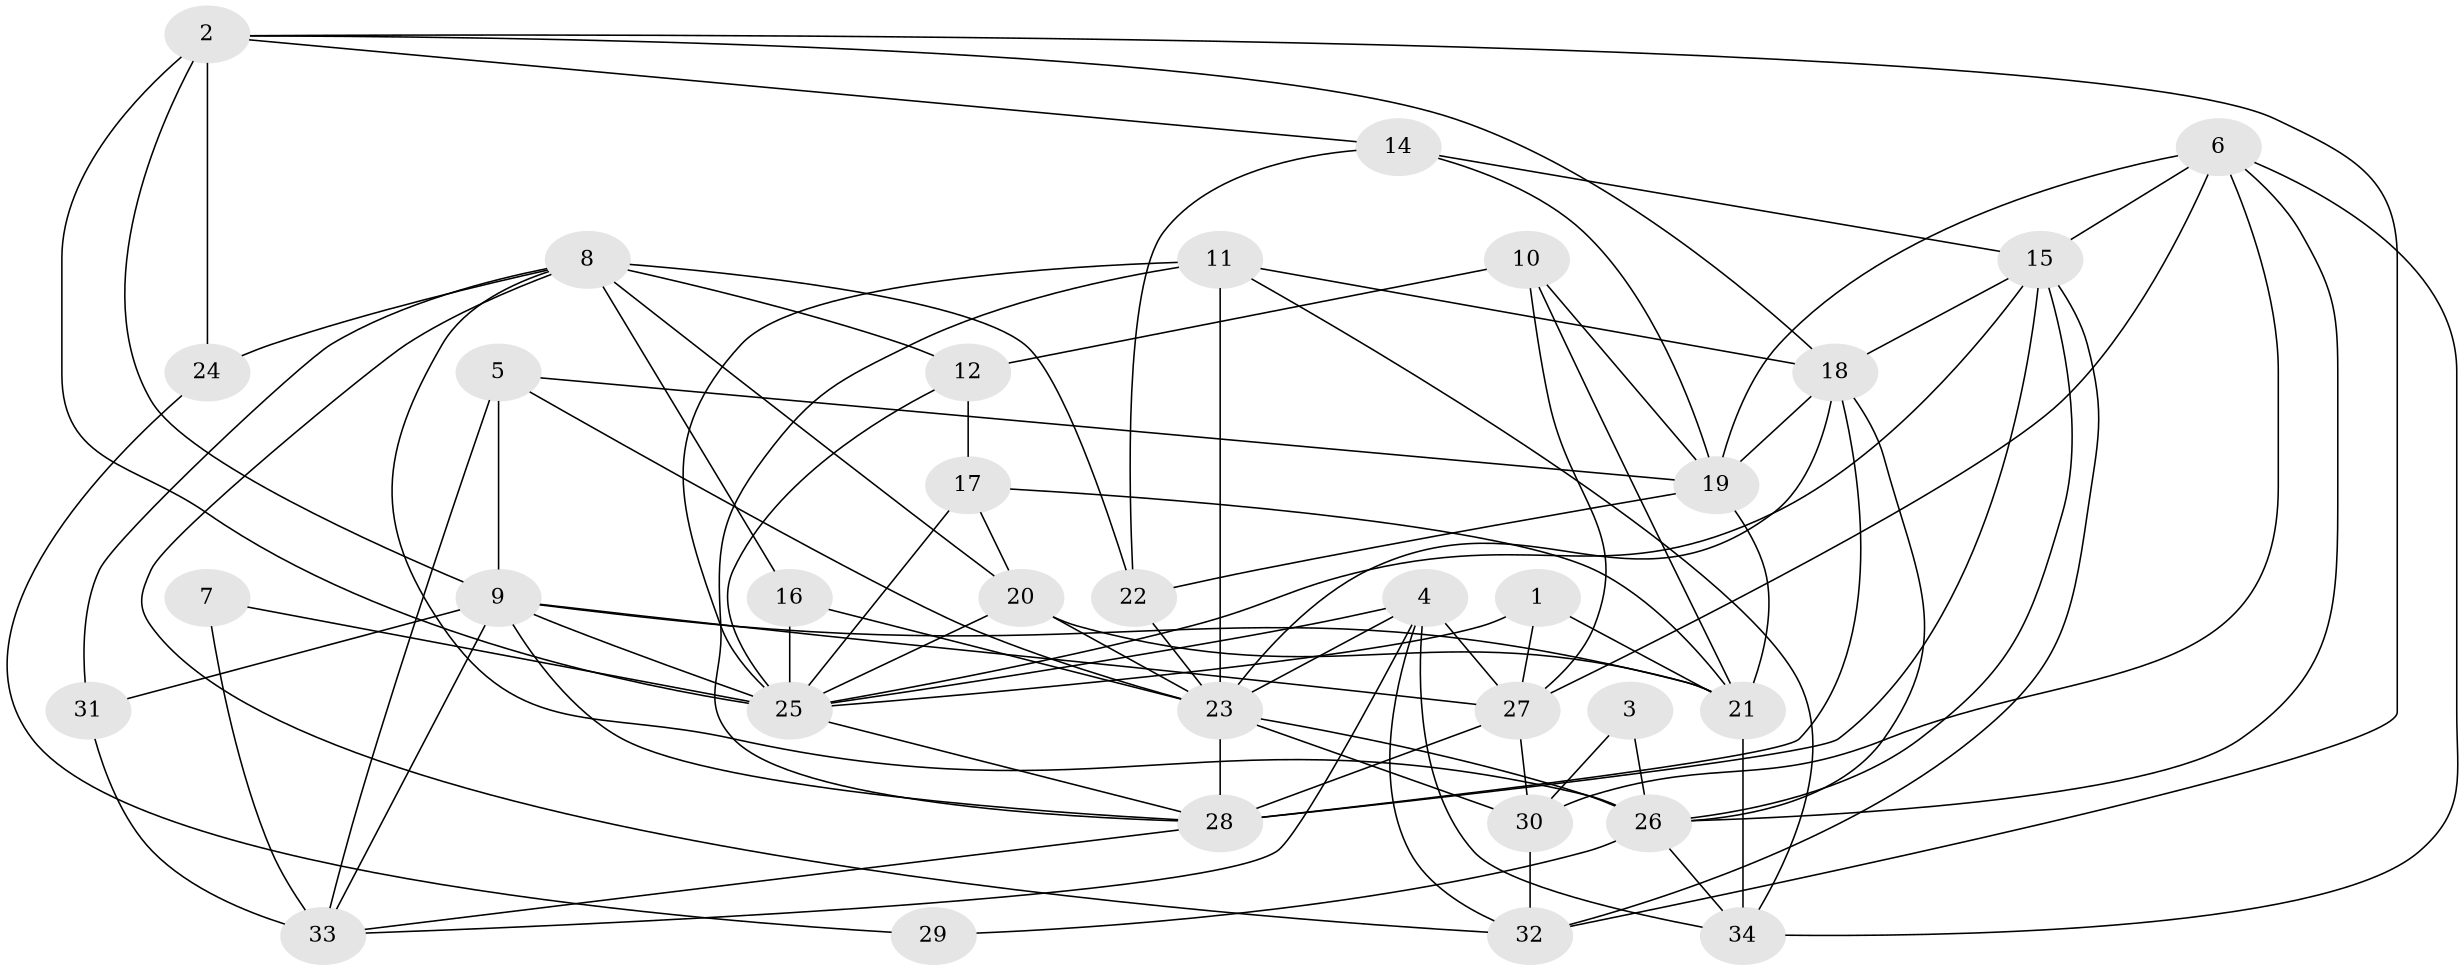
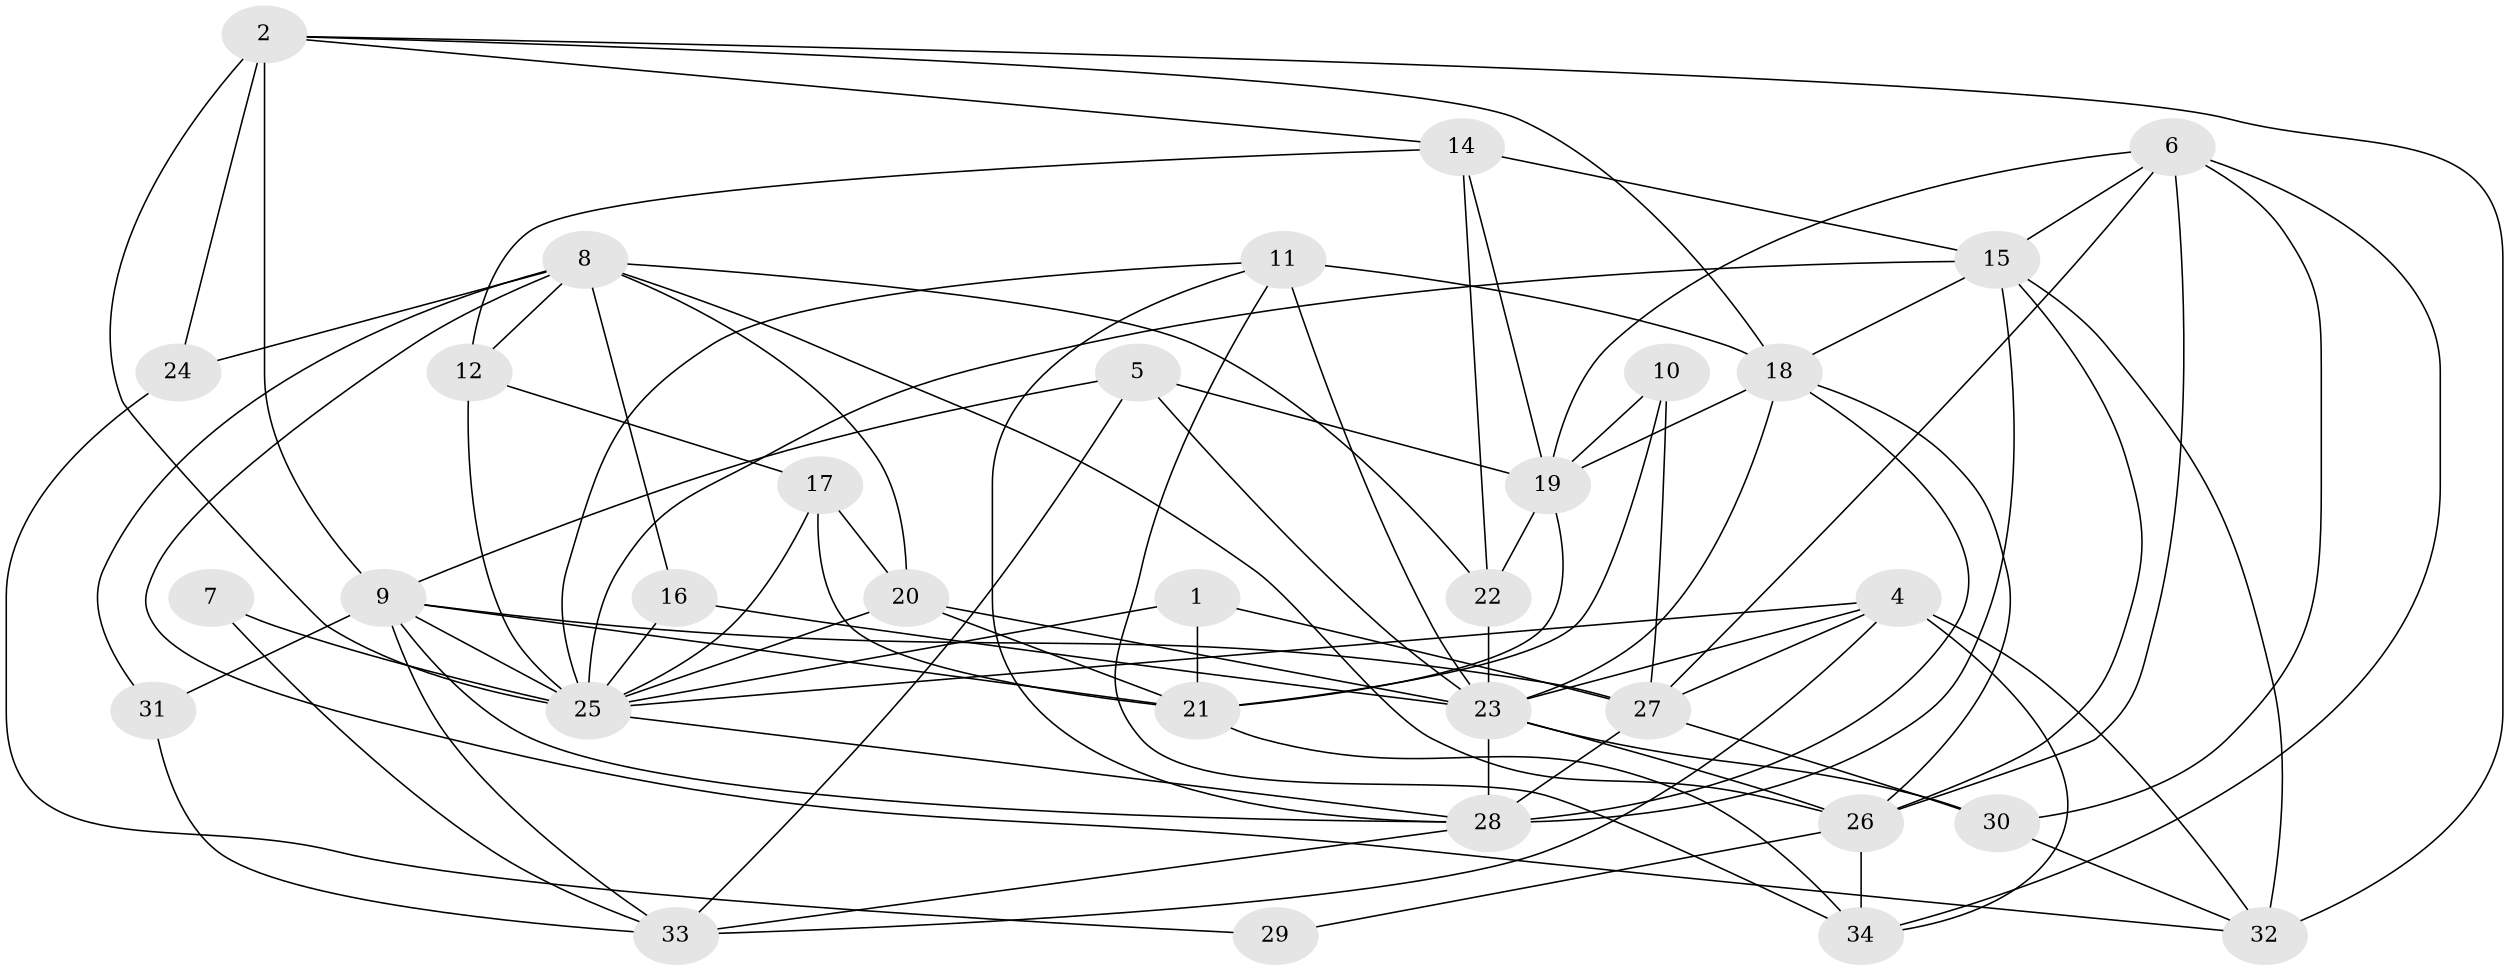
edge "10" -- "12": now "14" -- "12"
node "3": removed
